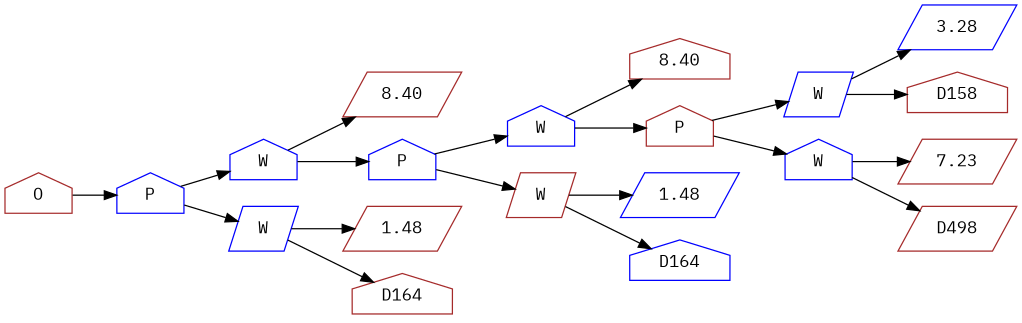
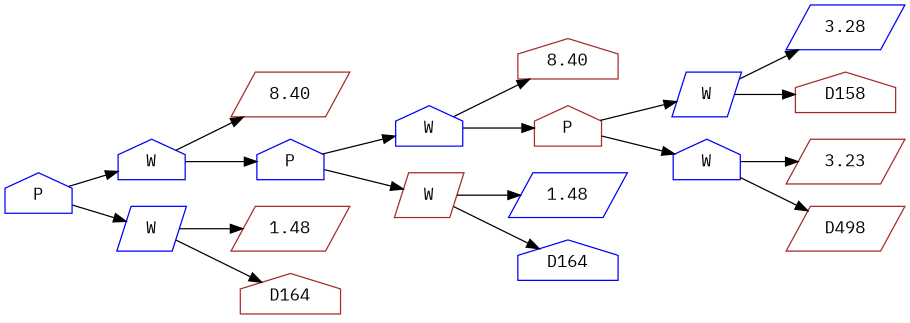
node "7.23": label "7.23" -> "3.23"
node "O": removed
